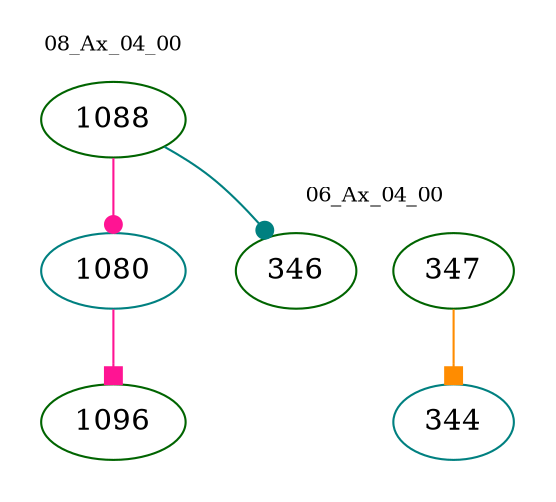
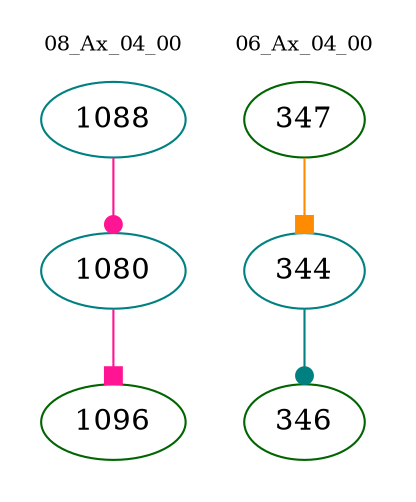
node "1088": color darkgreen -> teal
edge "1088" -> "346": now "344" -> "346"
